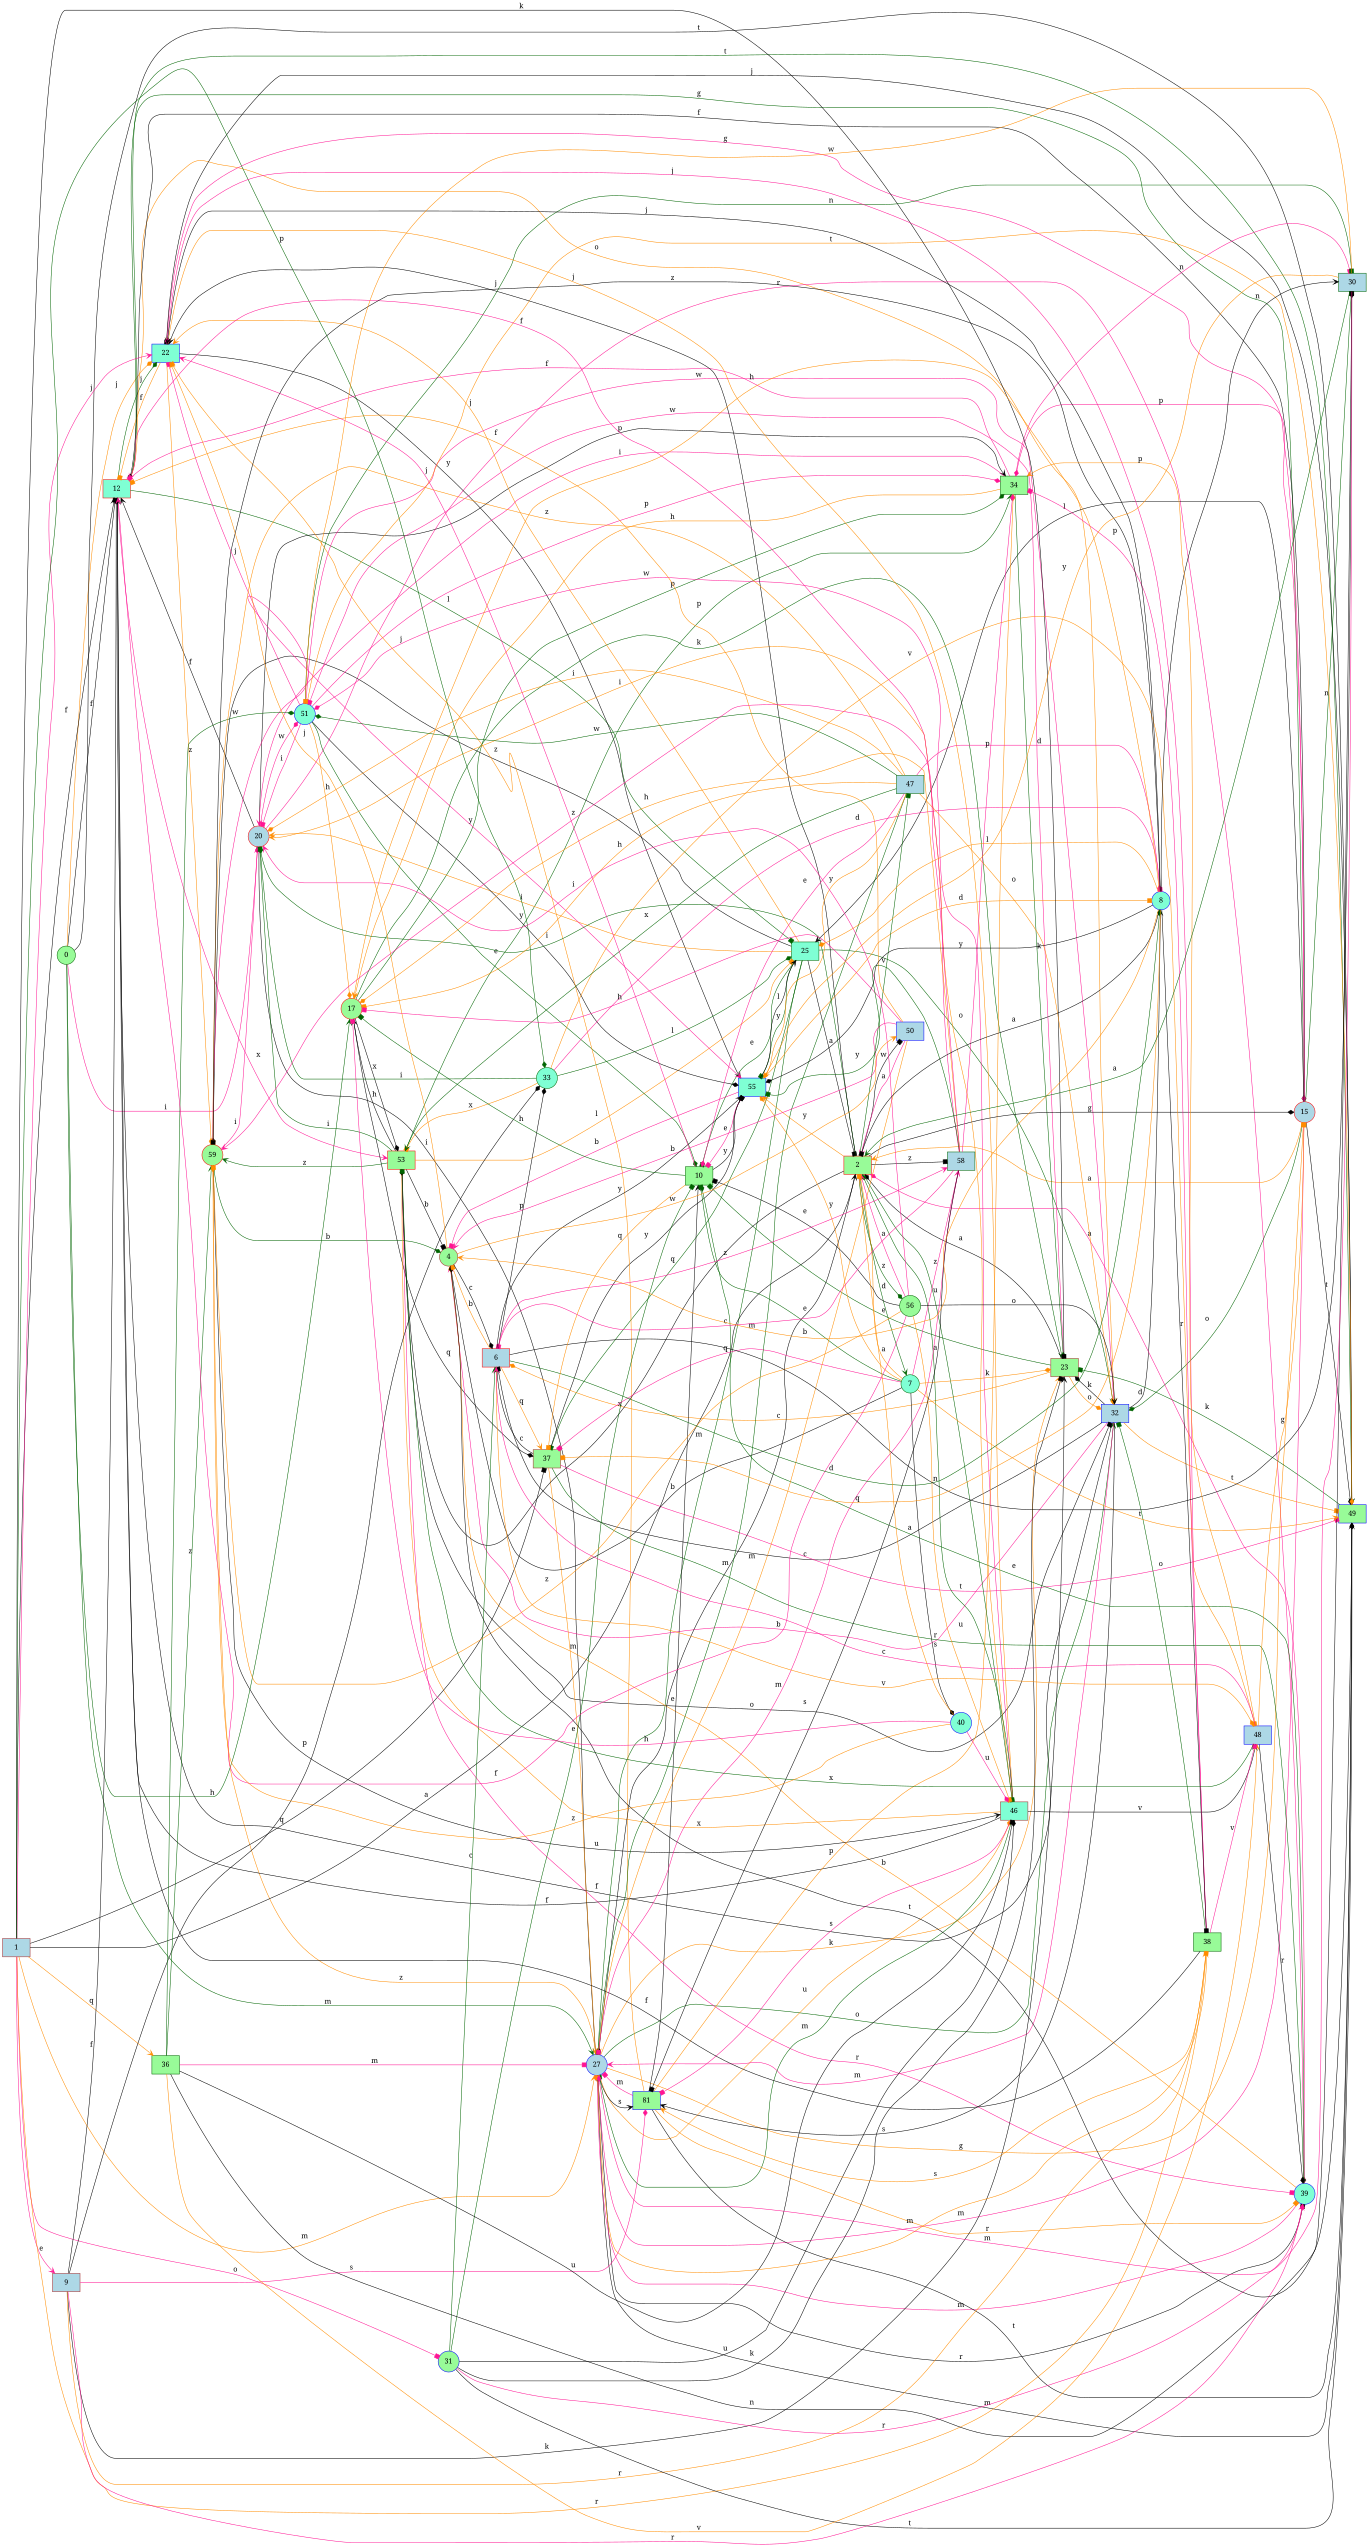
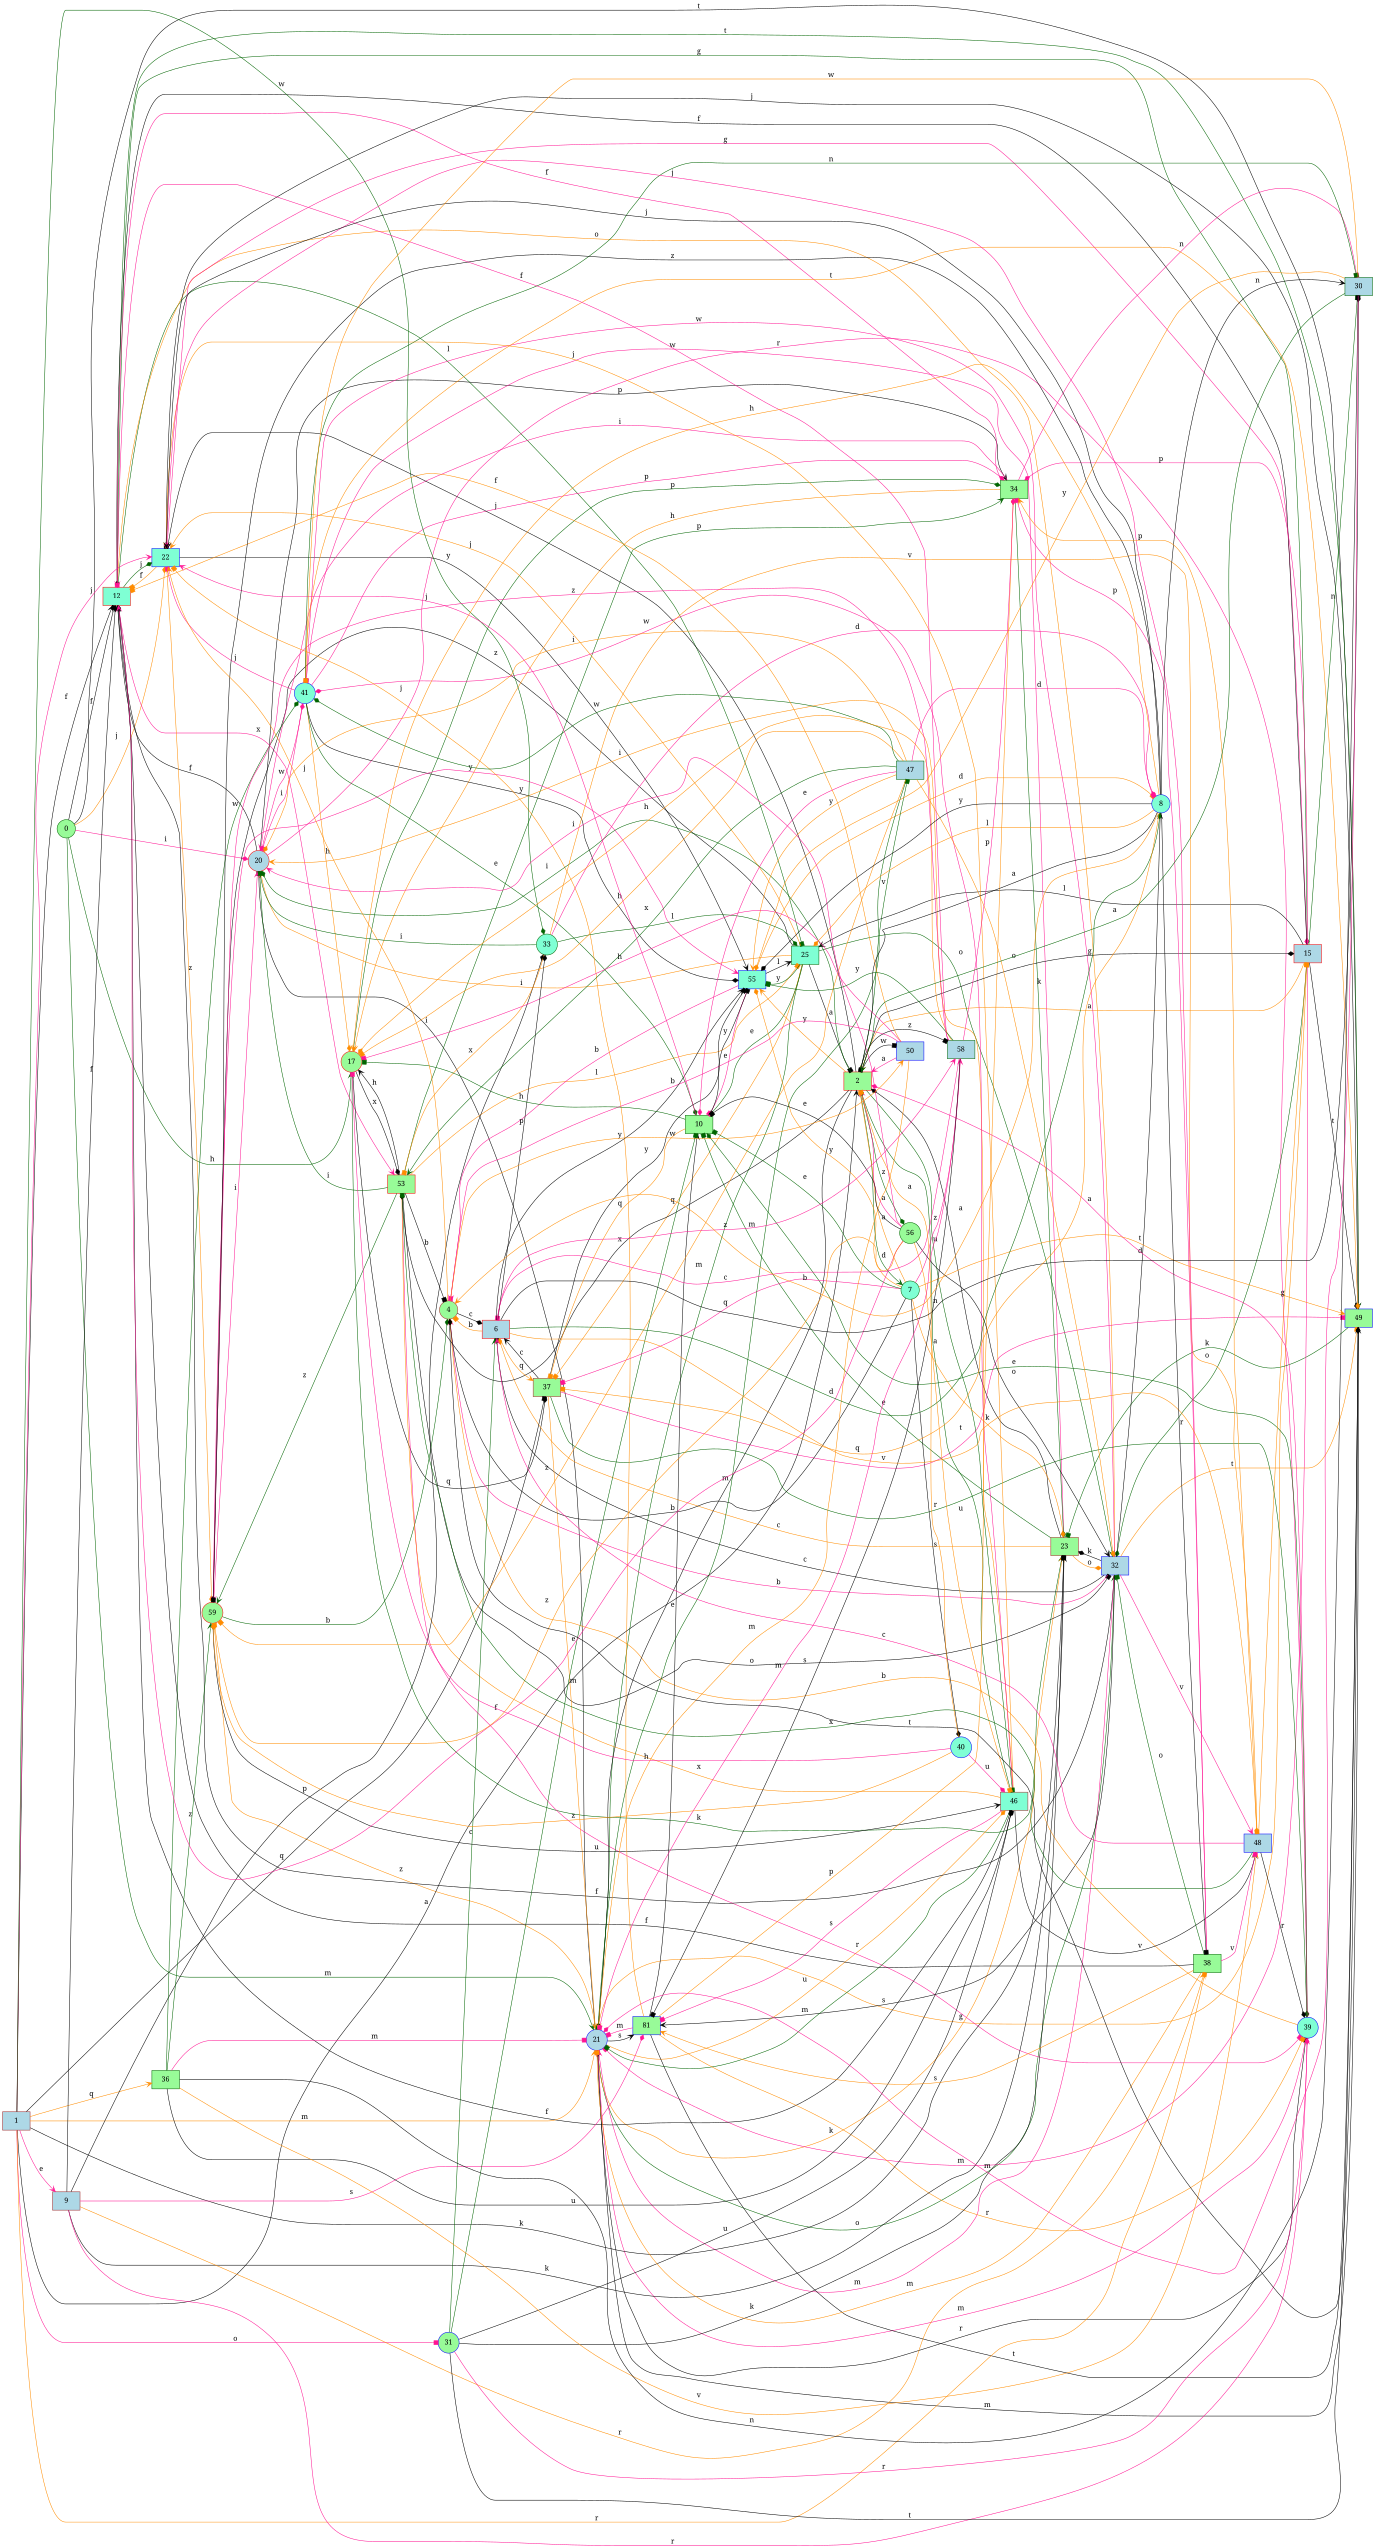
edge "1" -> "33": label "p" -> "w"
node "51": label "51" -> "41"
node "15": shape circle -> box
edge "25" -> "37": color darkgreen -> darkorange
edge "32" -> "48": added, label "v"
node "27": label "27" -> "21"
